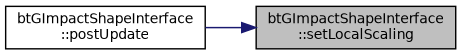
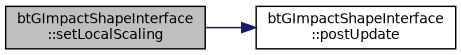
edge "btGImpactShapeInterface ::postUpdate" -> "btGImpactShapeInterface ::setLocalScaling": reversed
